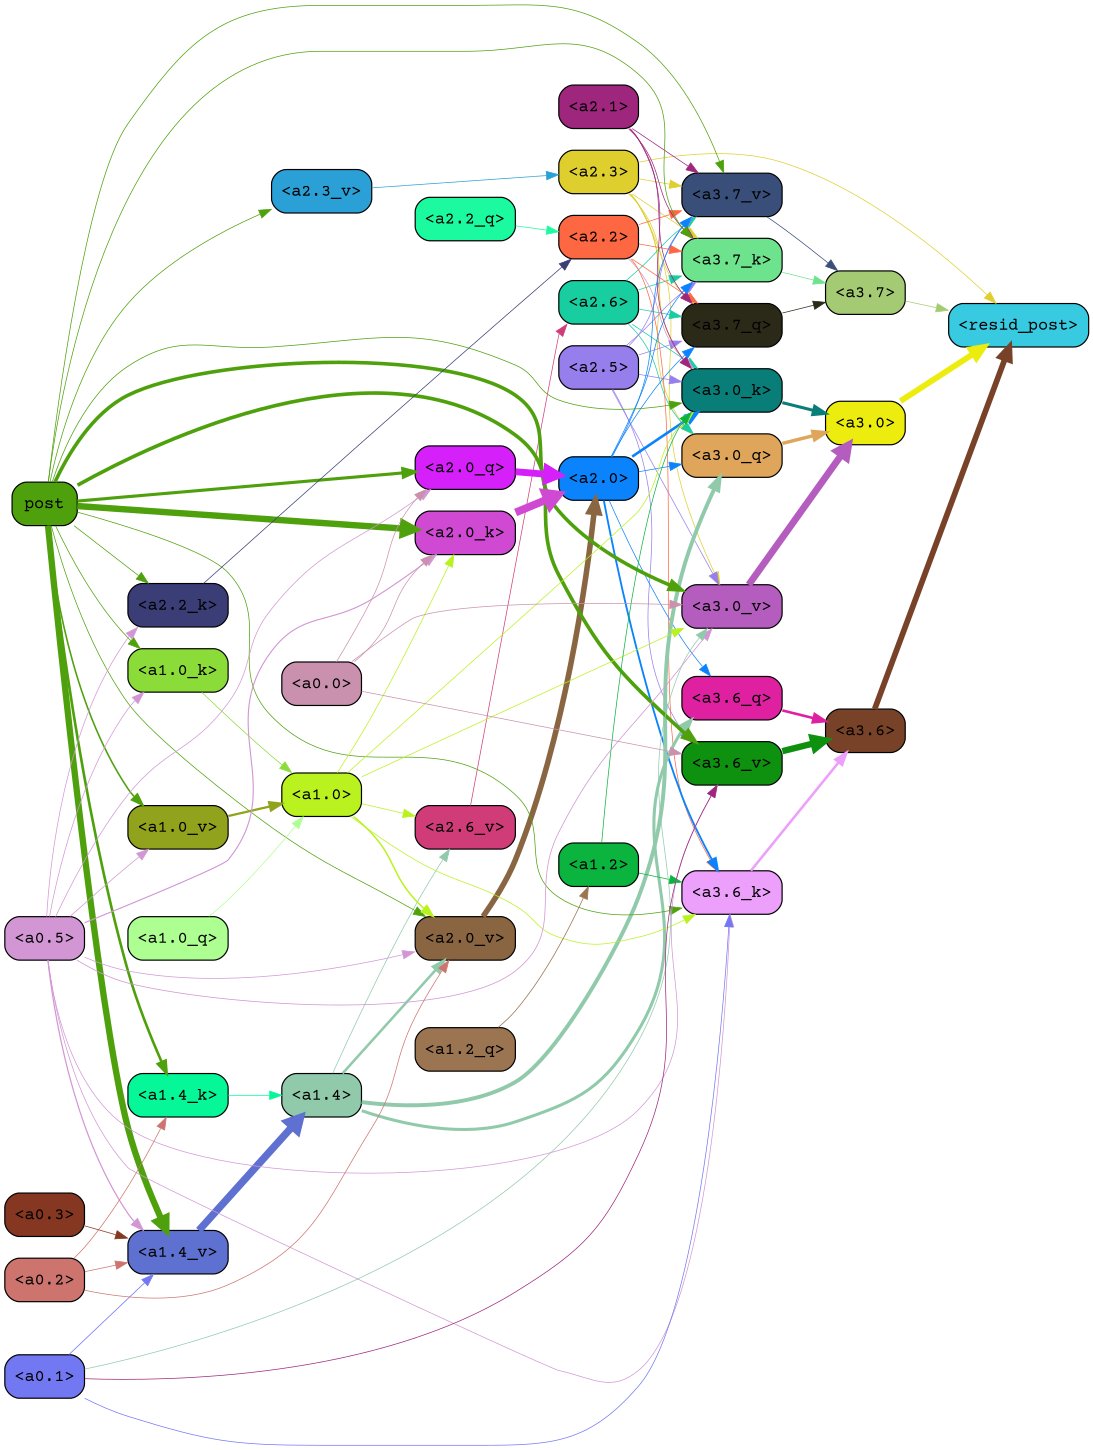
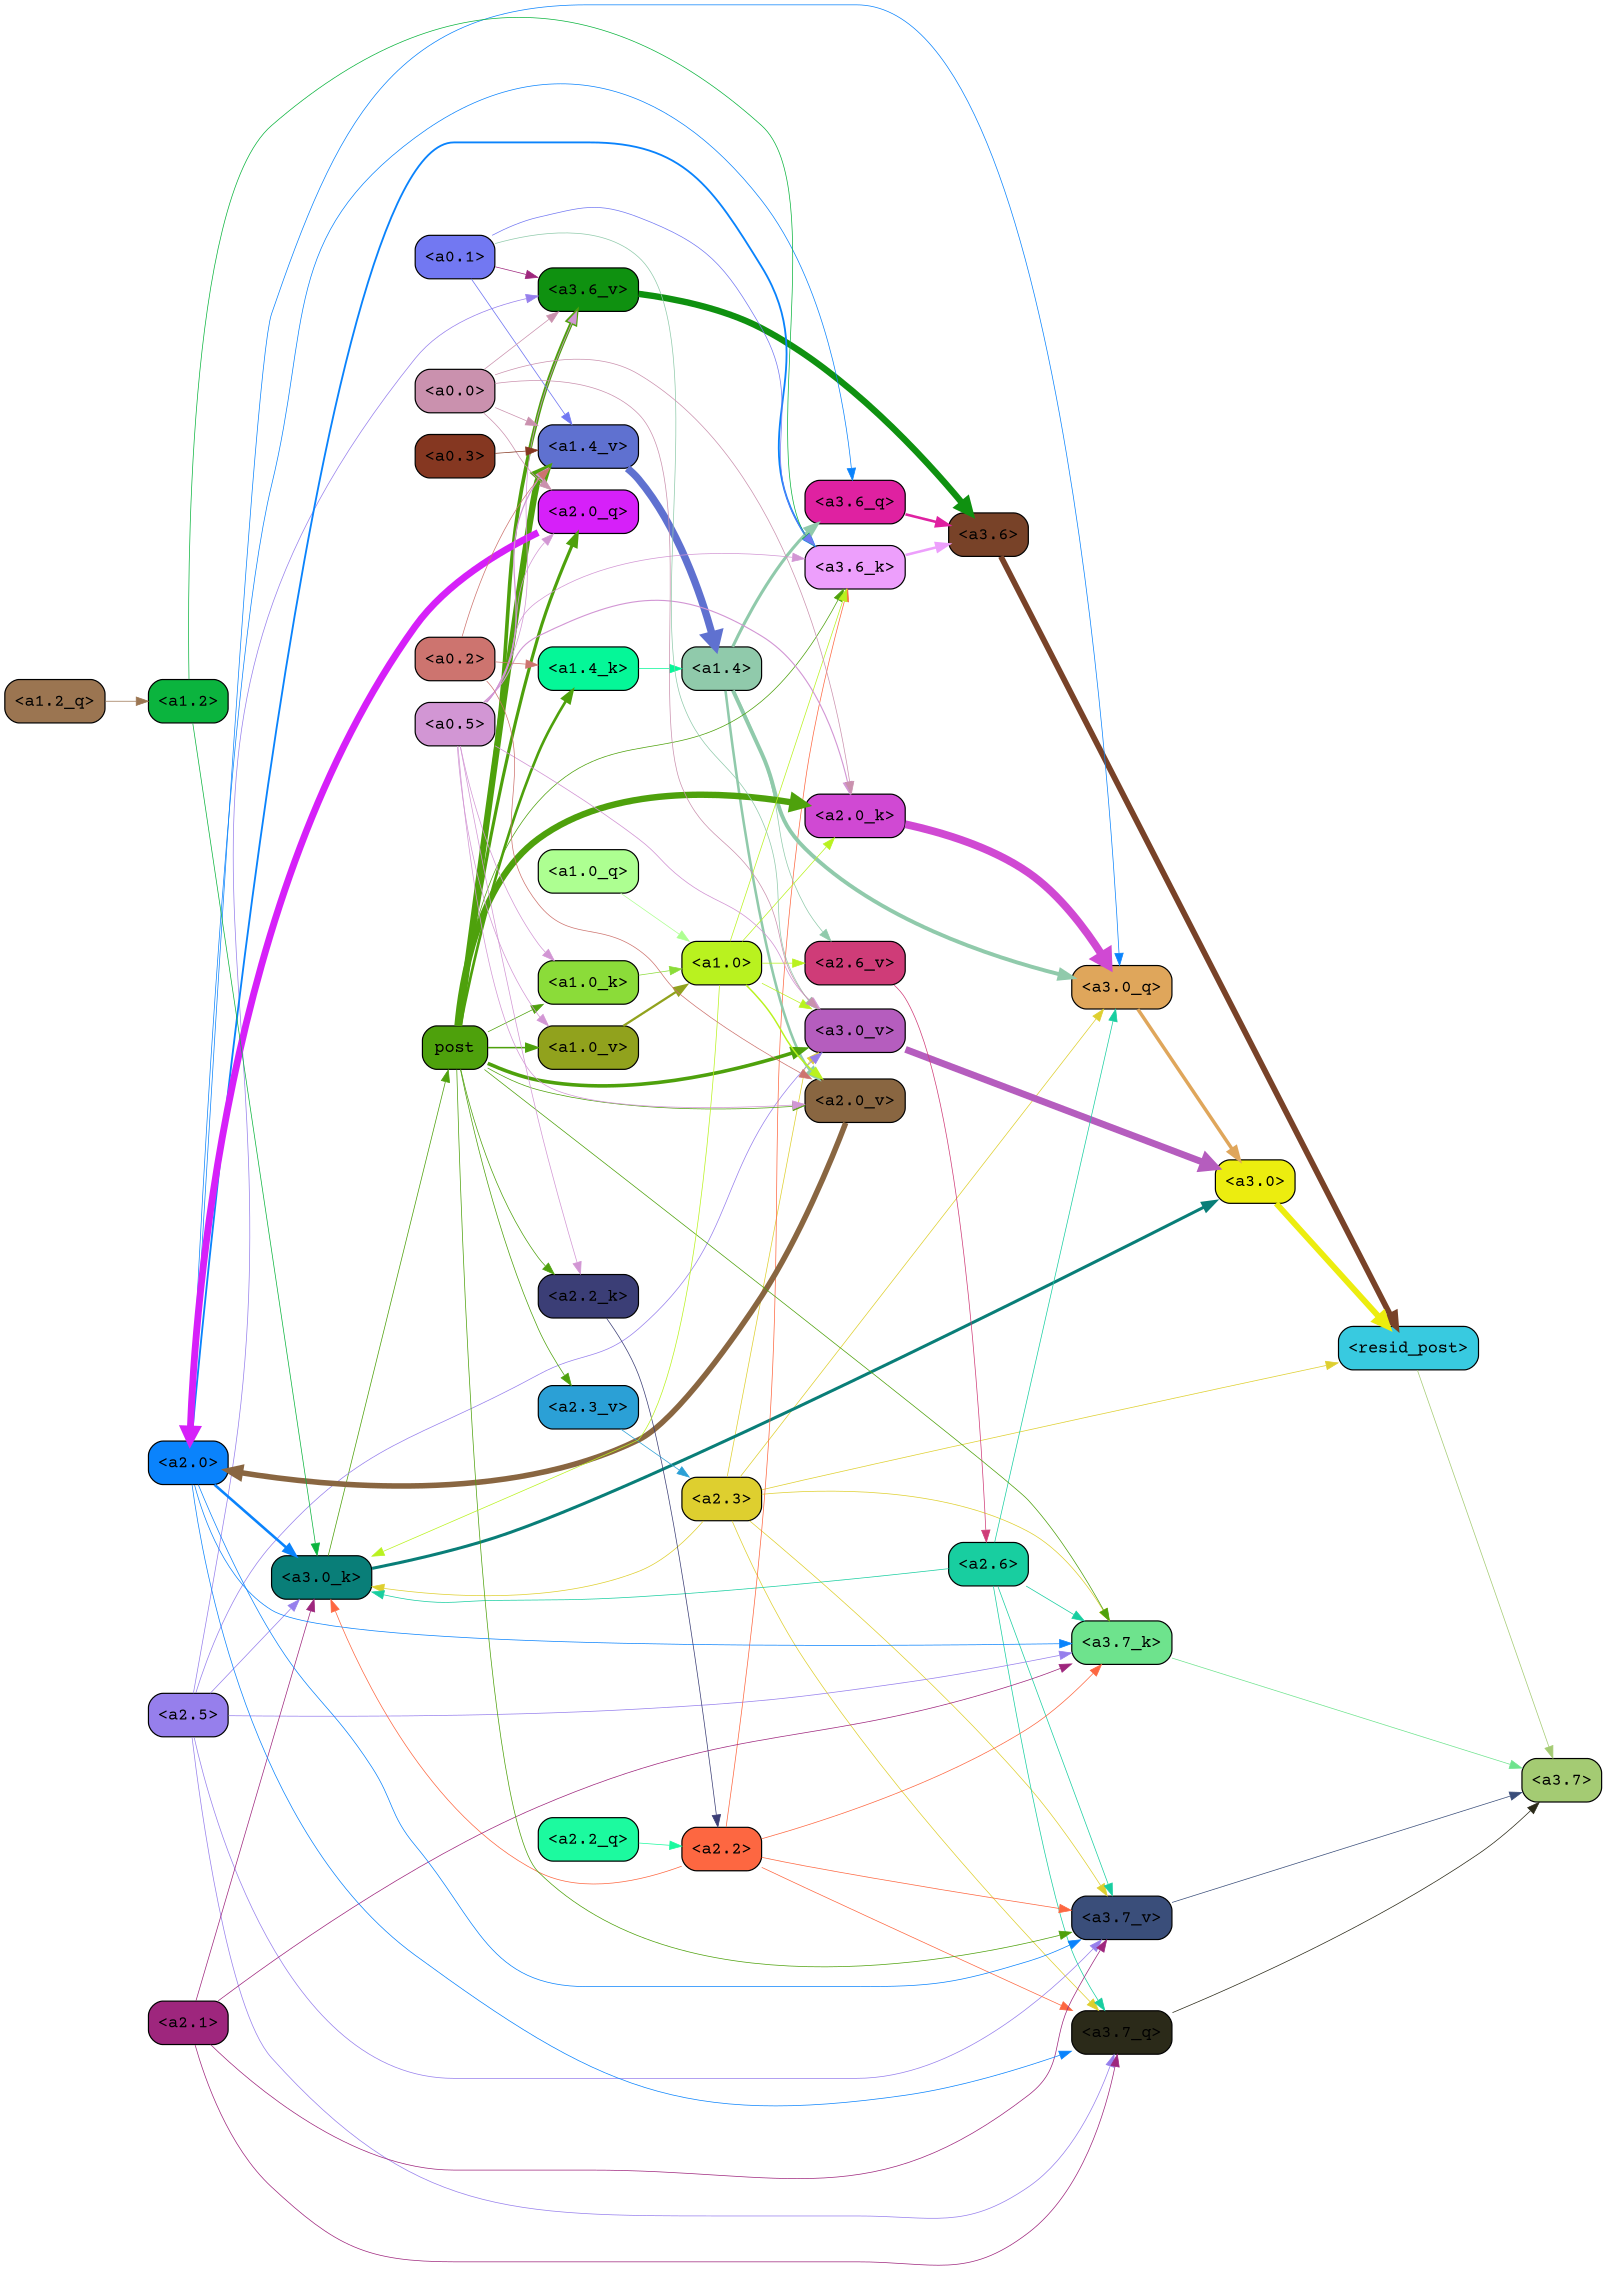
edge "<a3.7>" -> "<resid_post>": reversed
edge "<a2.2>" -> "<a3.0_k>": color #d296d4 -> #fd6741
edge "post" -> "<a3.0_k>": reversed
edge "<a0.0>" -> "<a1.4_v>": added
edge "<a2.0_k>" -> "<a2.0>": now "<a2.0_k>" -> "<a3.0_q>"
